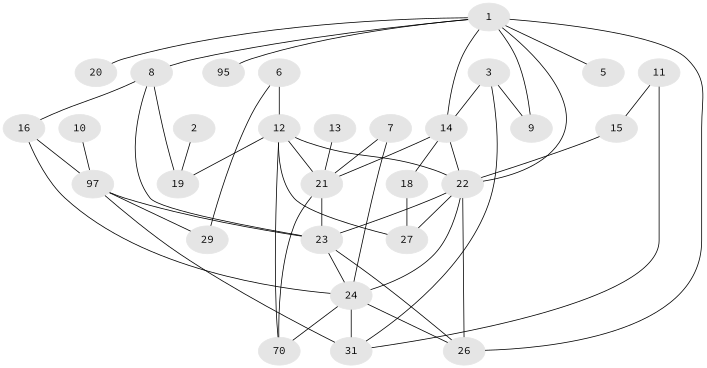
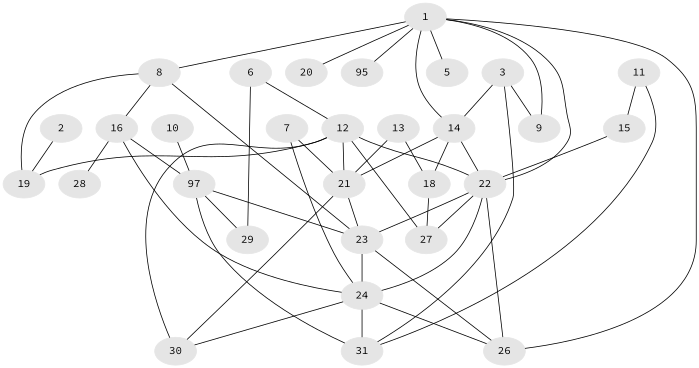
edge "13" -- "18": added
node "28": added
node "70": label "70" -> "30"
